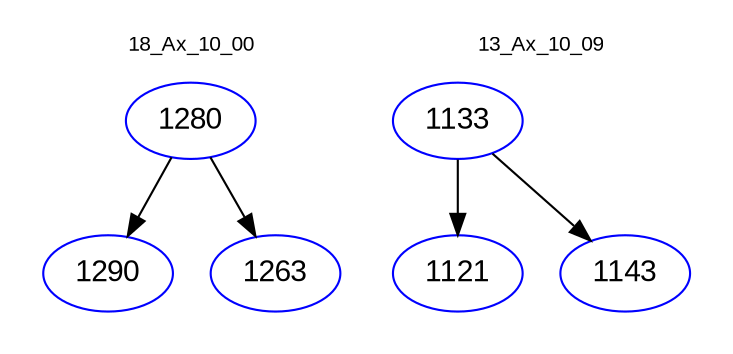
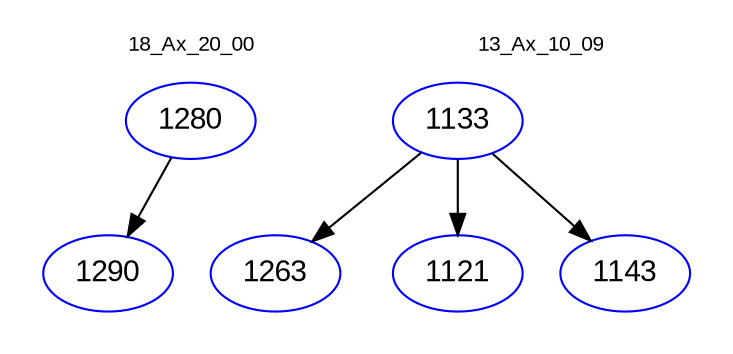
cluster "18_Ax_10_00": label "18_Ax_10_00" -> "18_Ax_20_00"
edge "1280" -> "1263": now "1133" -> "1263"
